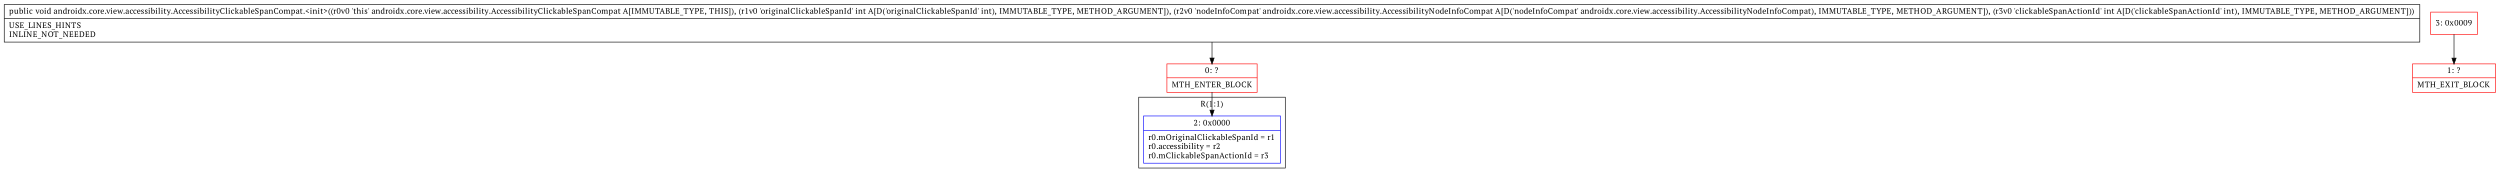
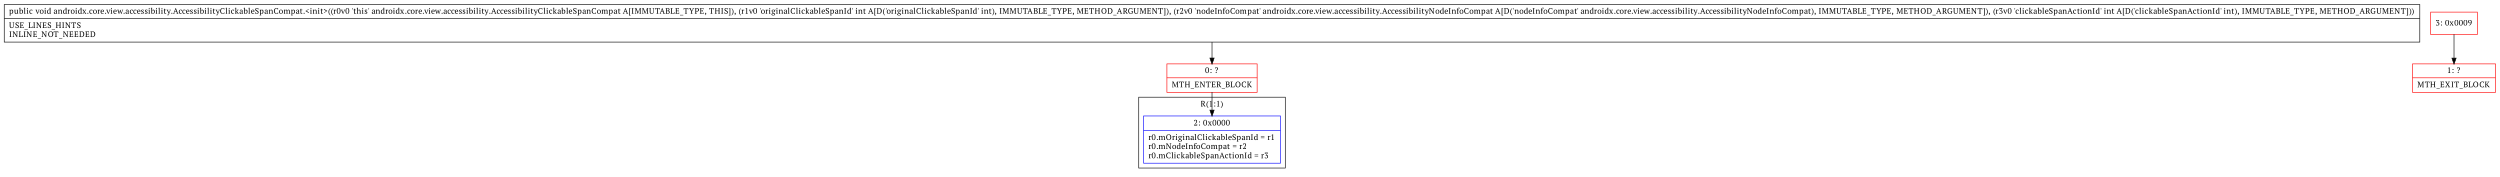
node "2: 0x0000": text "r0.accessibility = r2" -> "r0.mNodeInfoCompat = r2"
